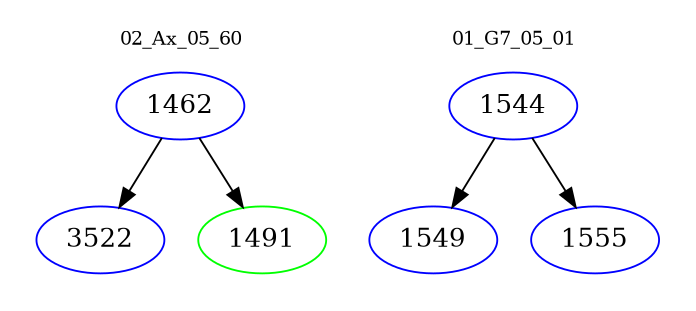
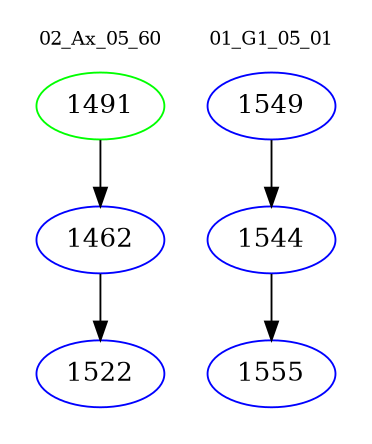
cluster "01_G7_05_01": label "01_G7_05_01" -> "01_G1_05_01"
edge "1462" -> "1491": reversed
edge "1544" -> "1549": reversed
node "3522": label "3522" -> "1522"
